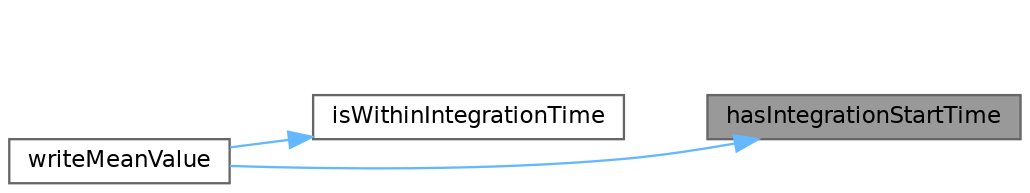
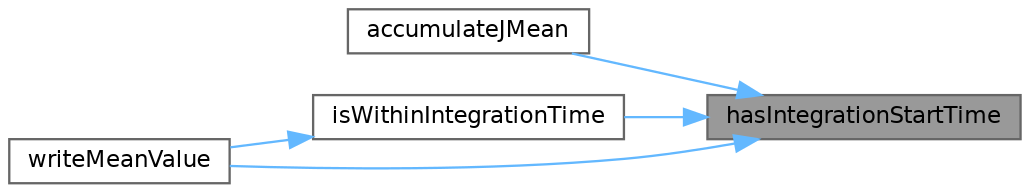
node "accumulateJMean": added
edge "isWithinIntegrationTime" -> "hasIntegrationStartTime": added
